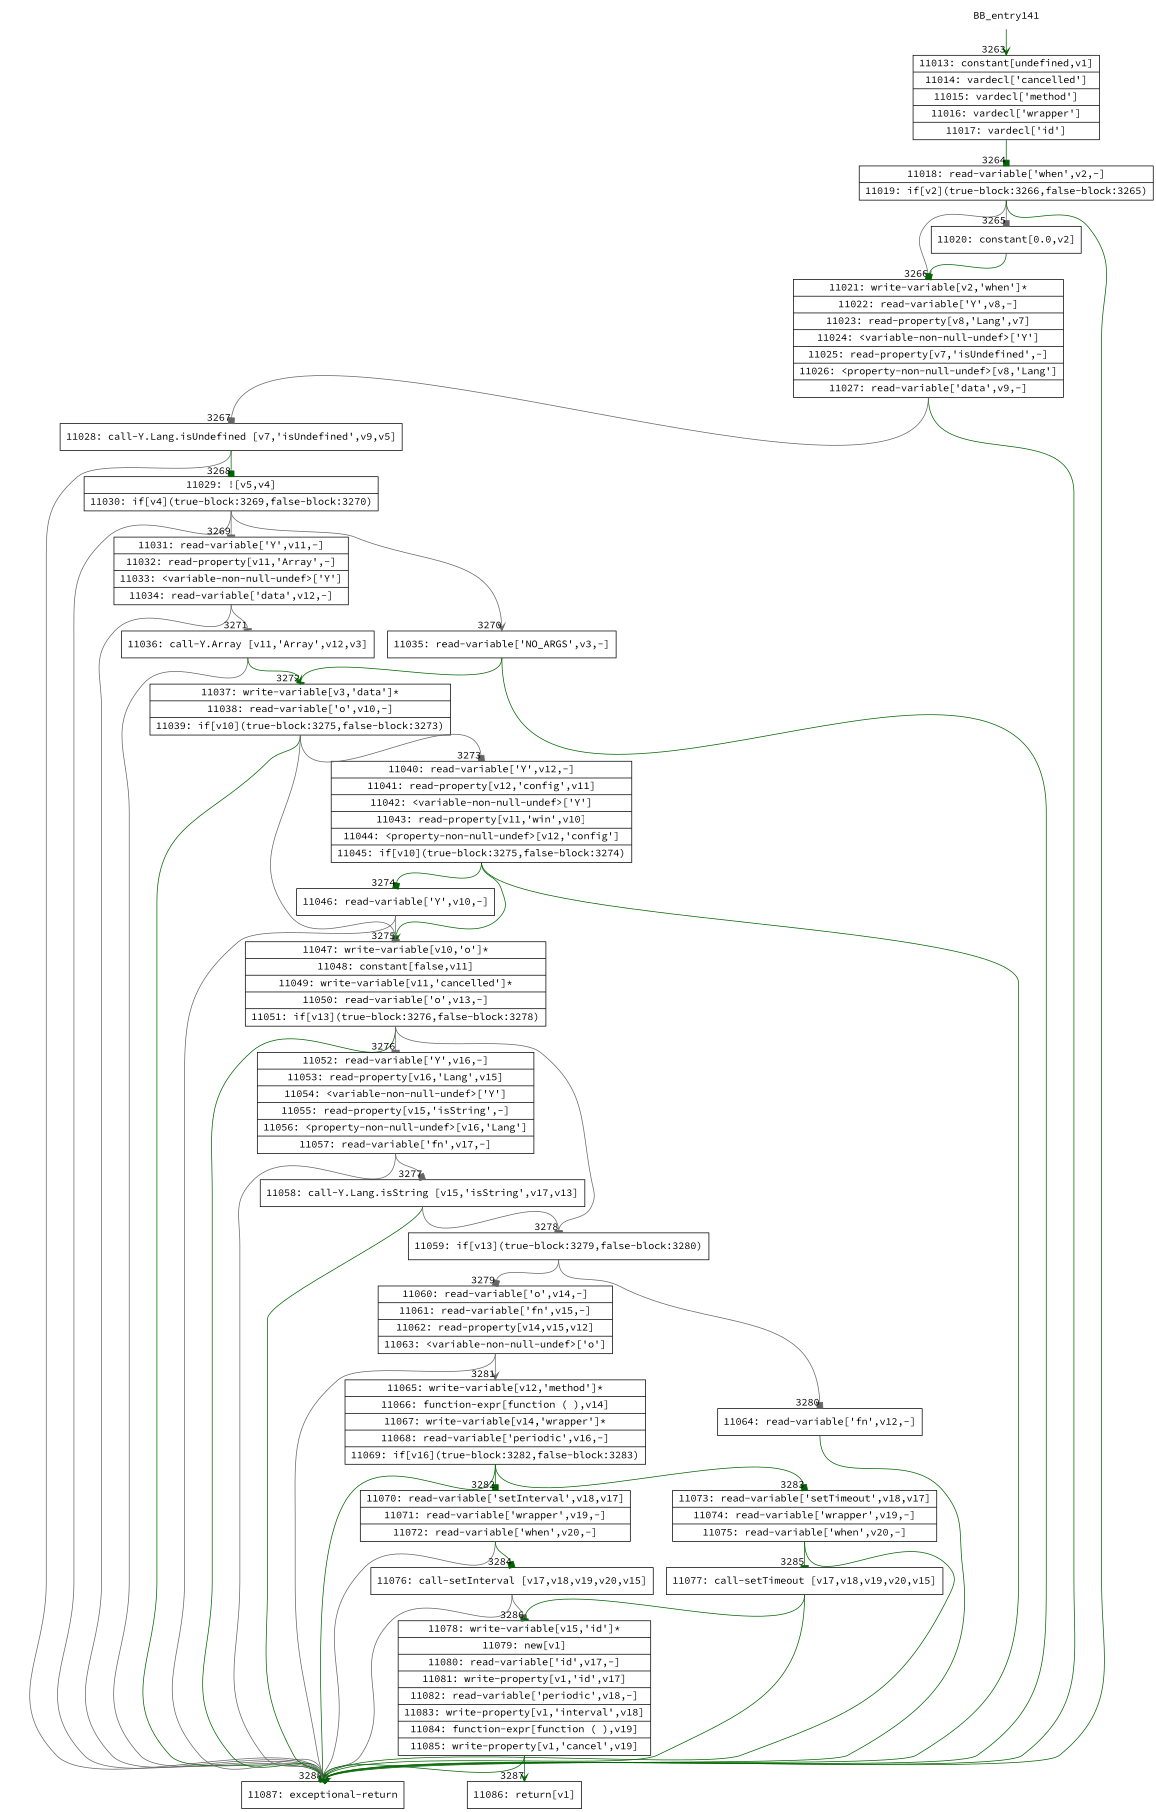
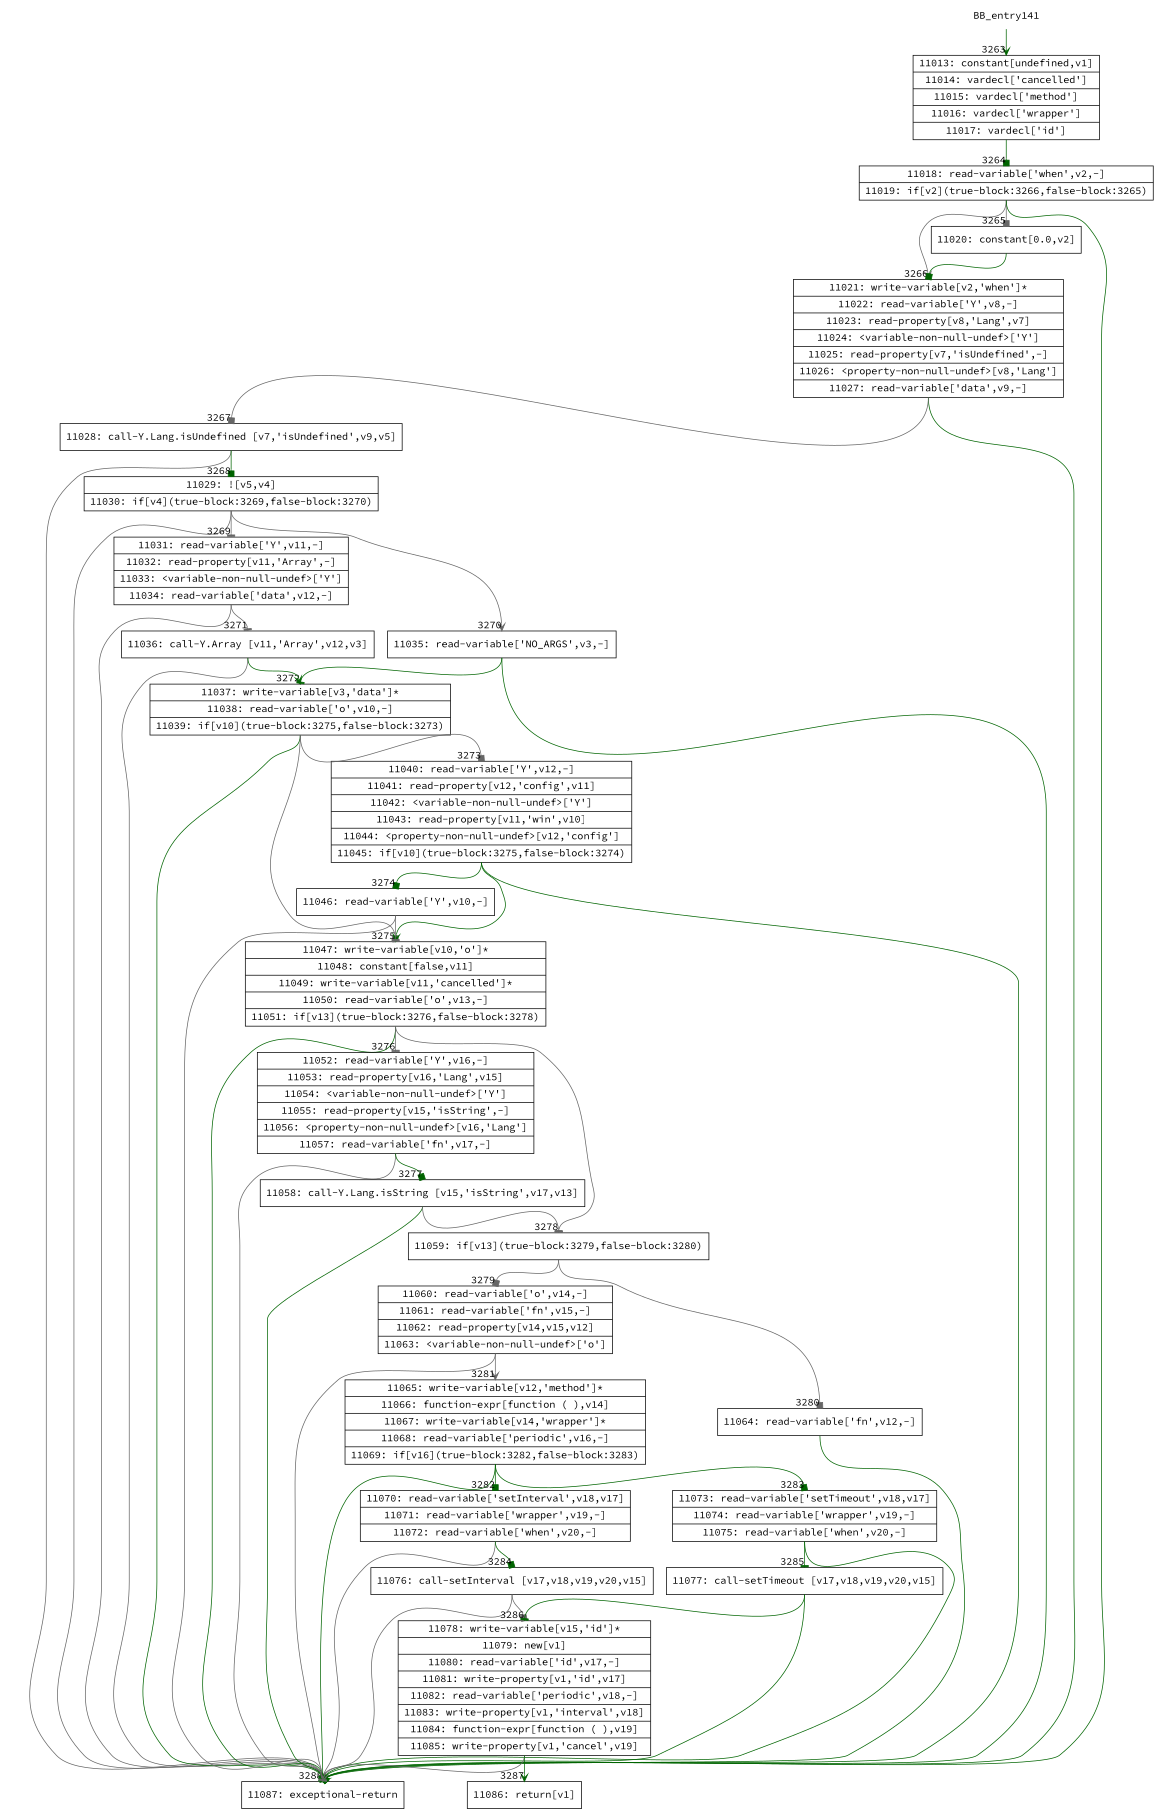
edge "11052: read-variable['Y',v16,-]" -> "11058: call-Y.Lang.isString [v15,'isString',v17,v13]": color gray40 -> darkgreen
edge "11078: write-variable[v15,'id']*" -> "11087: exceptional-return": color darkgreen -> gray40
